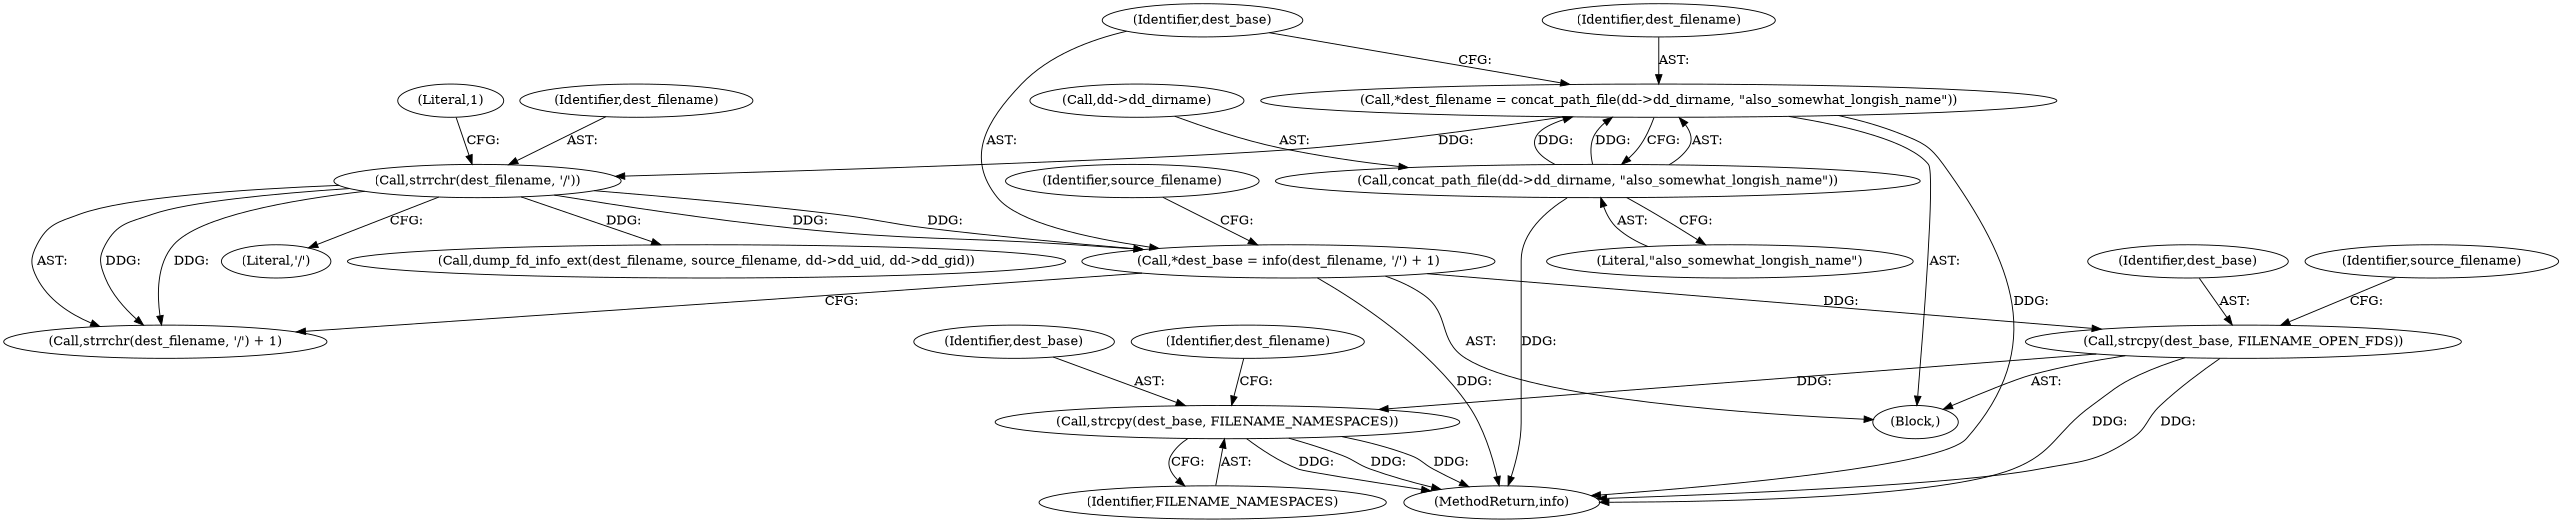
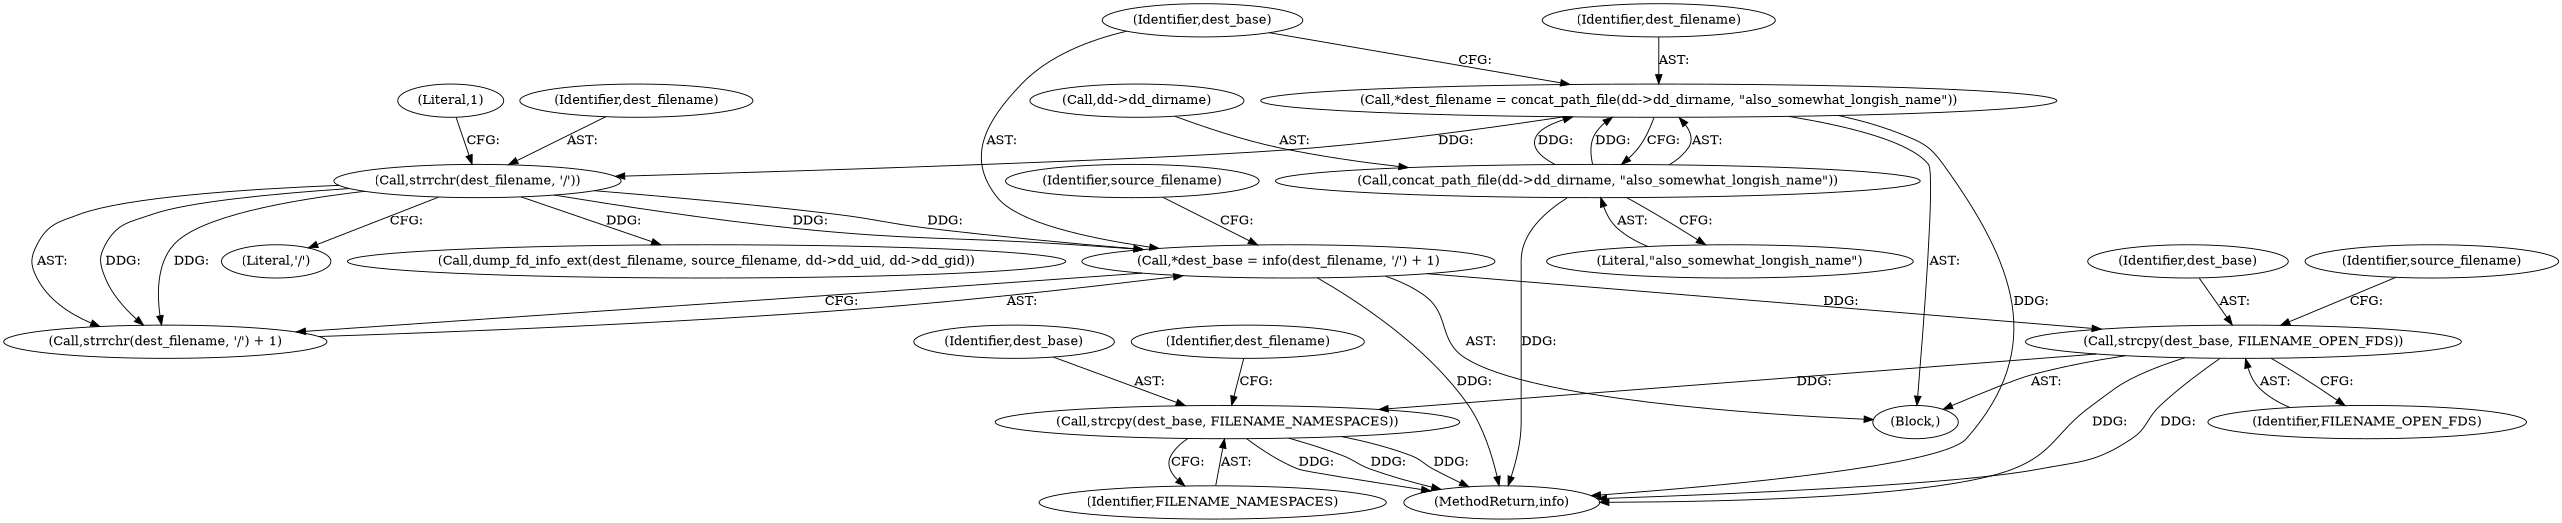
edge "(Call,strrchr(dest_filename, '/') + 1)" -> "(Call,*dest_base = info(dest_filename, '/') + 1)": added, label "AST:"
node "(Identifier,FILENAME_OPEN_FDS)": added
